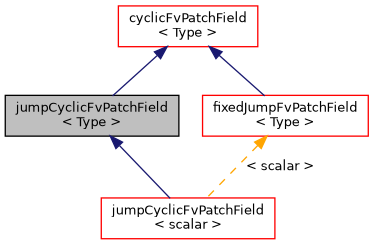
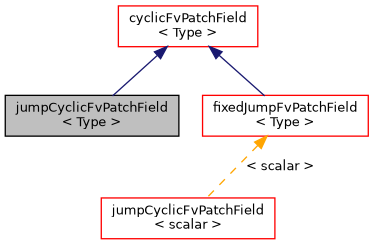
edge "jumpCyclicFvPatchField < scalar >" -> "jumpCyclicFvPatchField < Type >": removed
